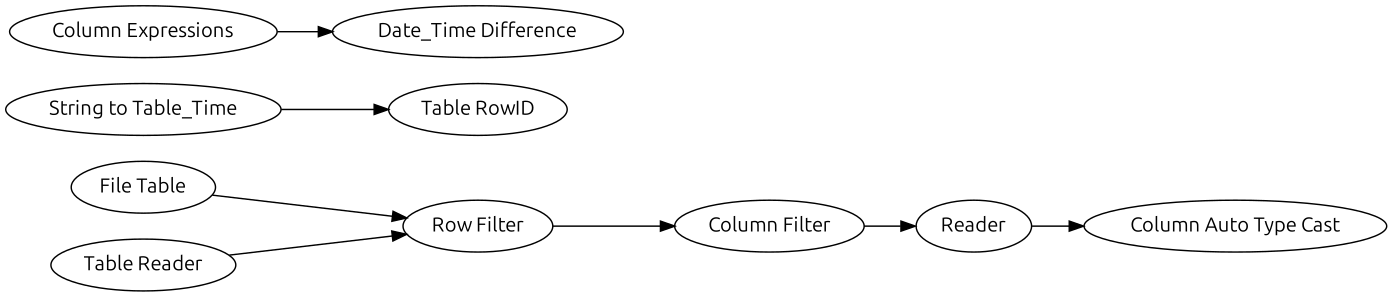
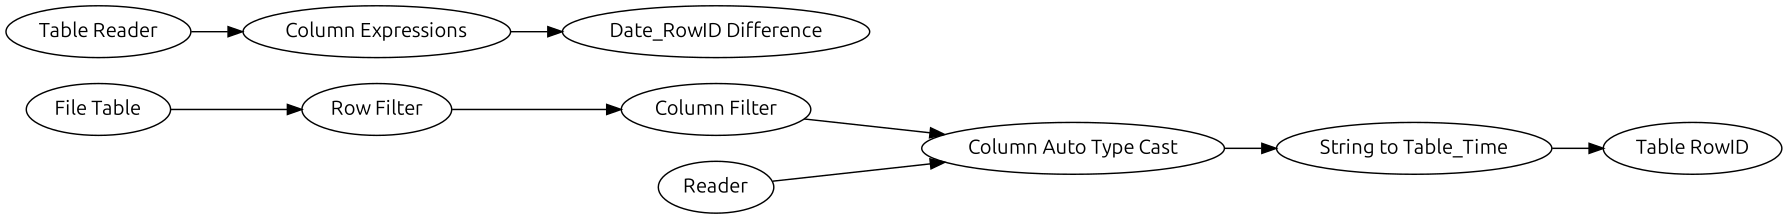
node "Date_Time Difference": label "Date_Time Difference" -> "Date_RowID Difference"
edge "Column Auto Type Cast" -> "String to Table_Time": added
edge "Column Filter" -> "Reader": now "Column Filter" -> "Column Auto Type Cast"
edge "Table Reader" -> "Row Filter": now "Table Reader" -> "Column Expressions"
